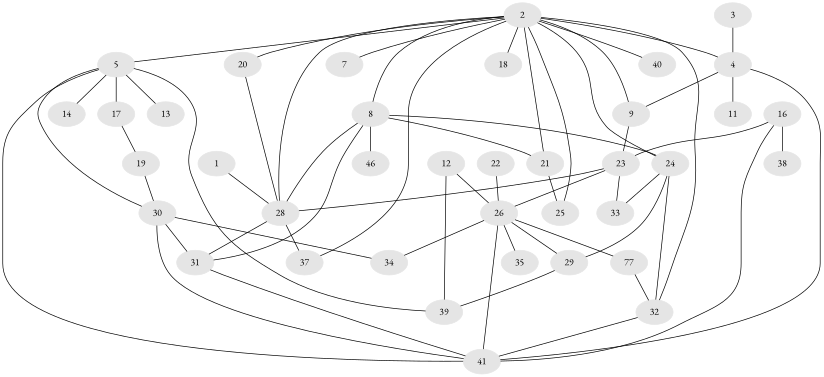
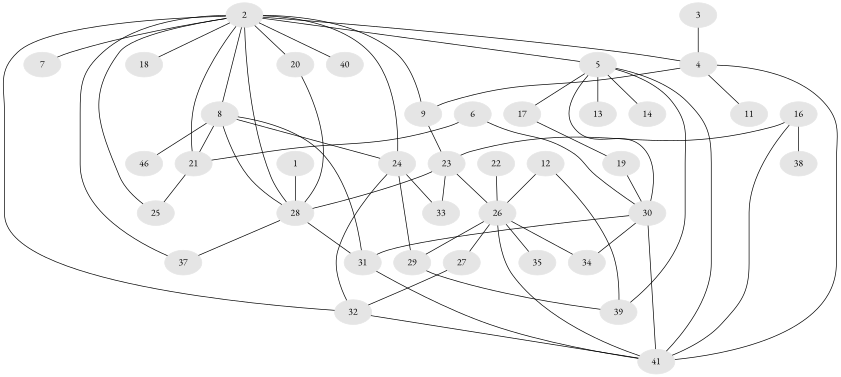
node "6": added
node "77": label "77" -> "27"
